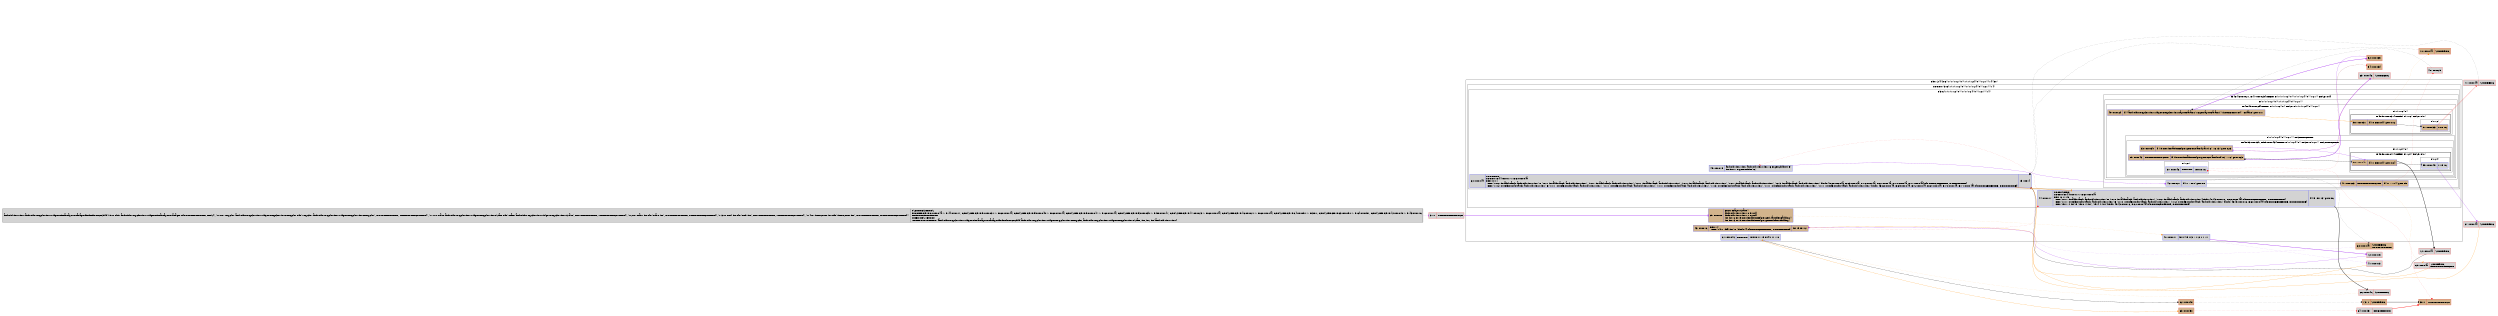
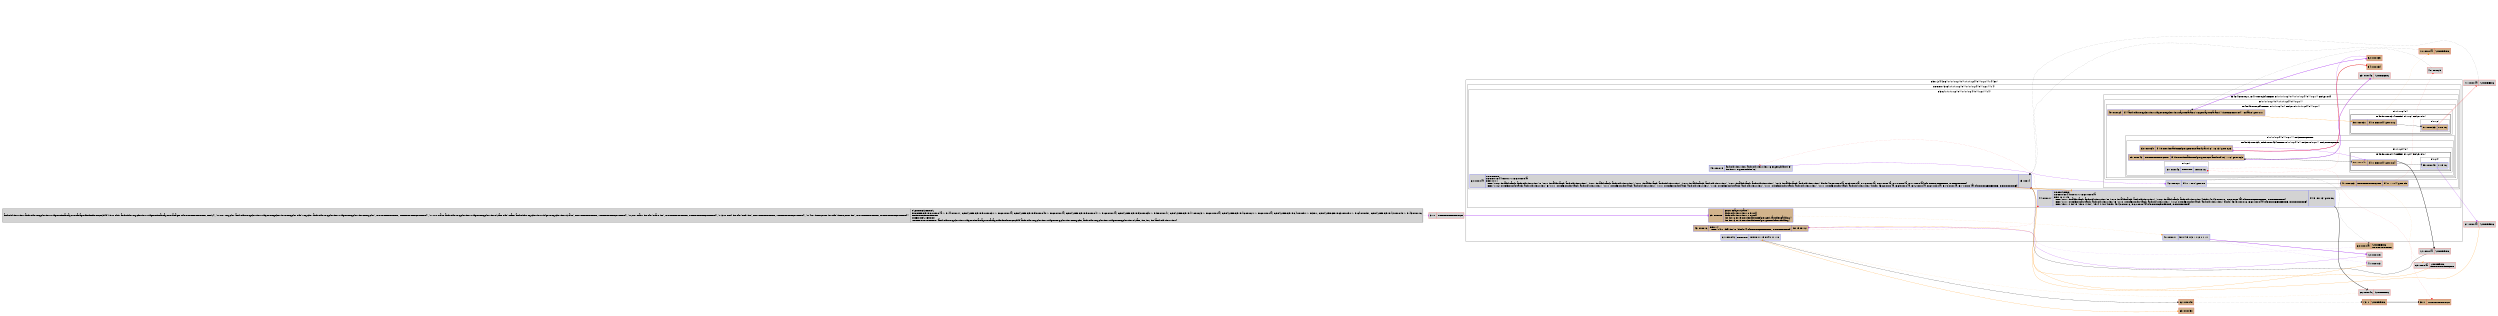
edge "53: 0x003b" -> "54: 0x003d": style dotted -> bold
node "64: 0x0051": removed
